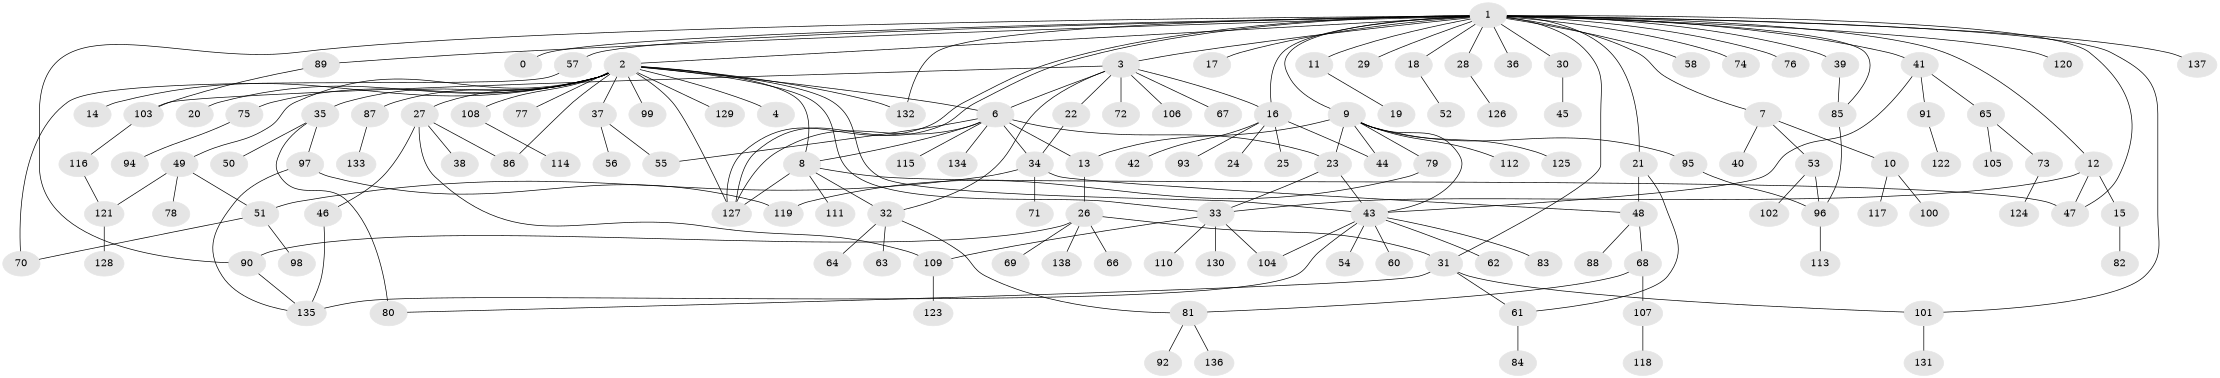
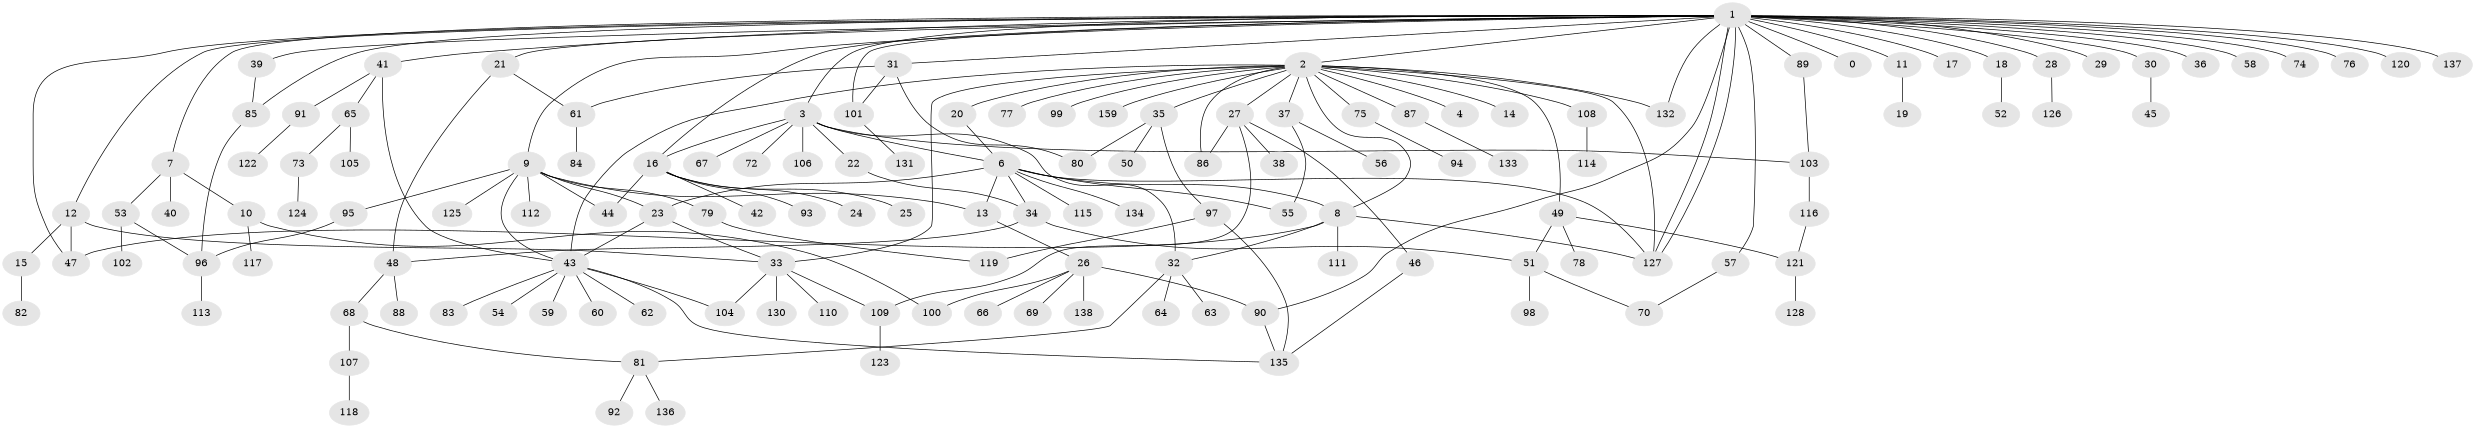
edge "2" -- "6": now "20" -- "6"
node "129": label "129" -> "159"
node "71": removed
edge "26" -- "31": now "26" -- "100"
node "59": added
